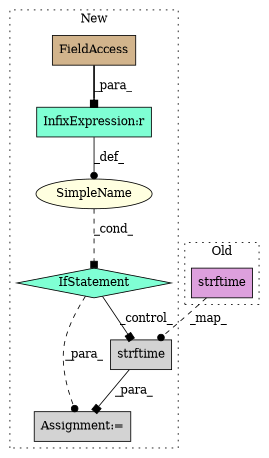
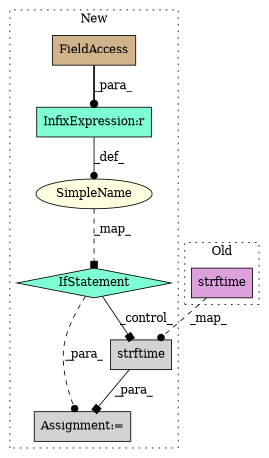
edge "FieldAccess" -> "InfixExpression:r": arrowhead box -> dot
edge "SimpleName" -> "IfStatement": label "_cond_" -> "_map_"
